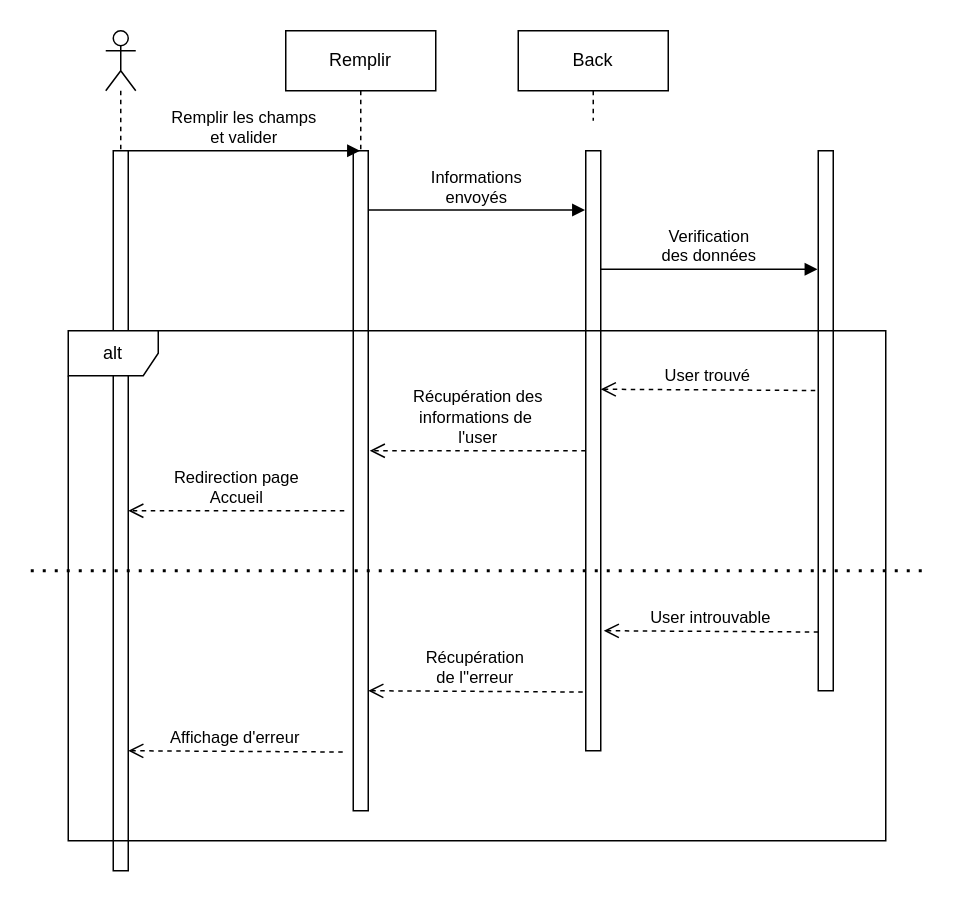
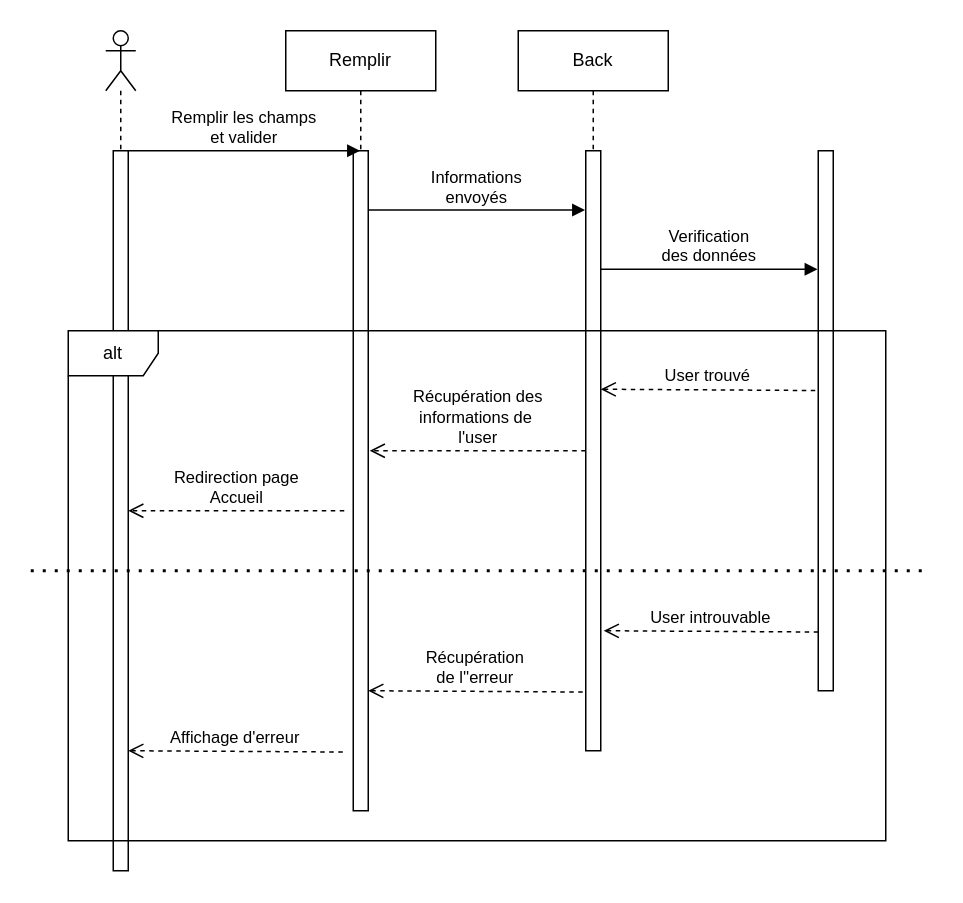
node "Back": size 150x90 -> 150x120
